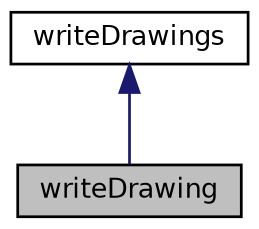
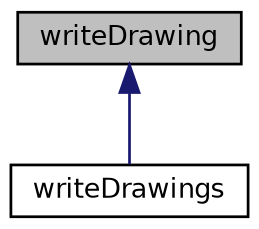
edge "writeDrawing" -> "writeDrawings": reversed
